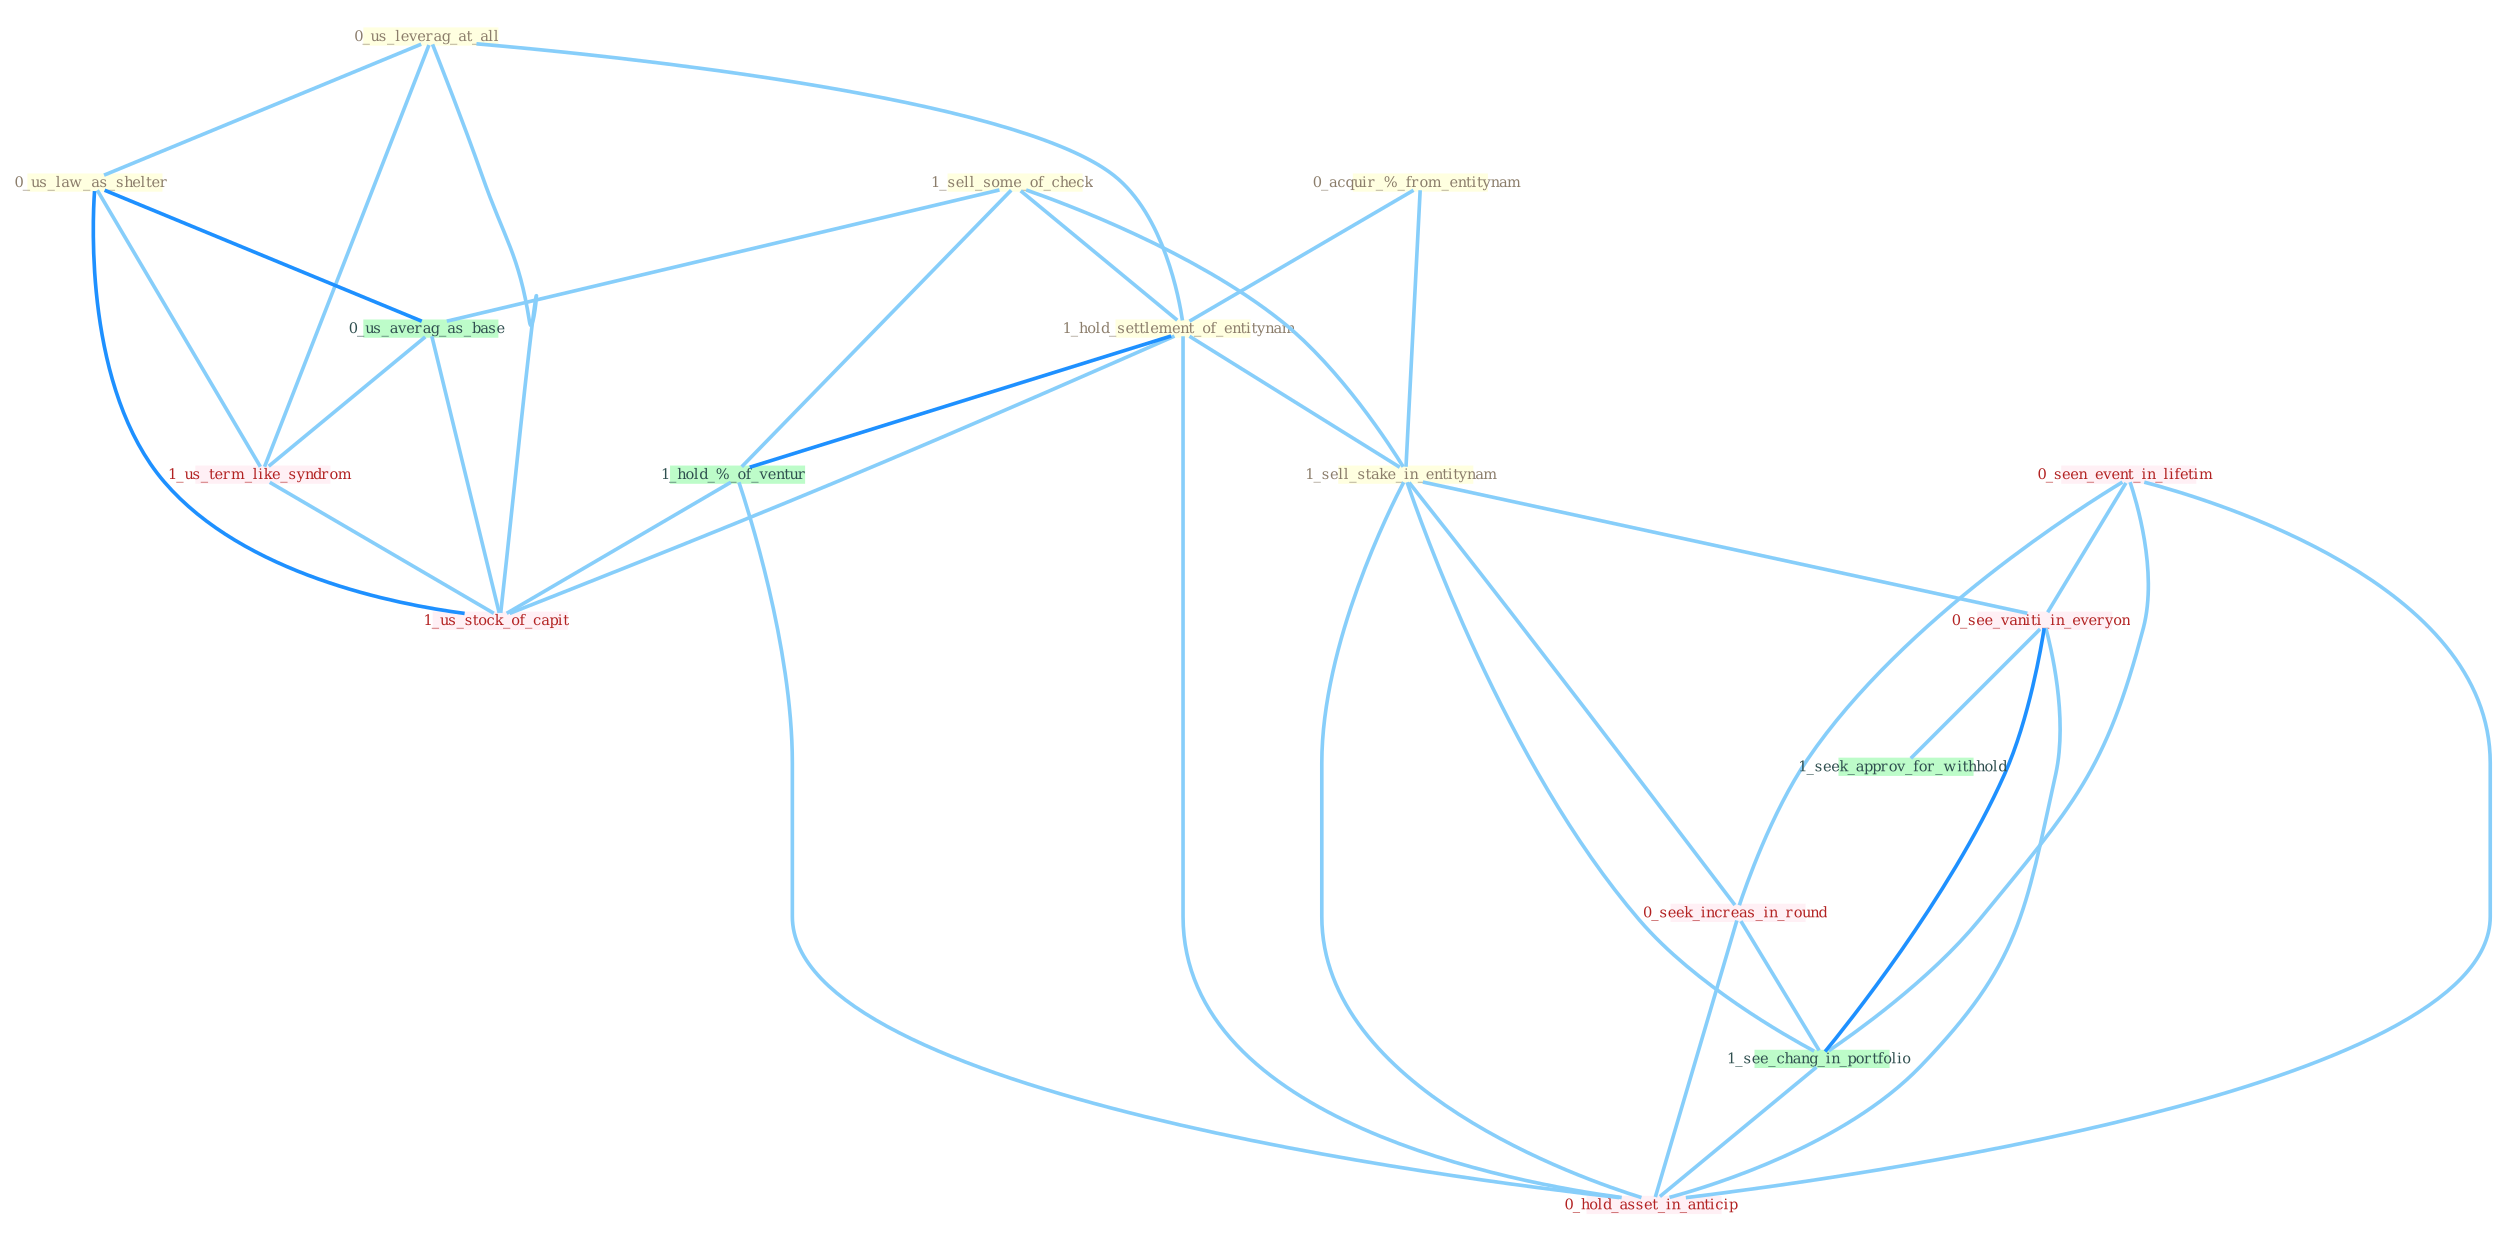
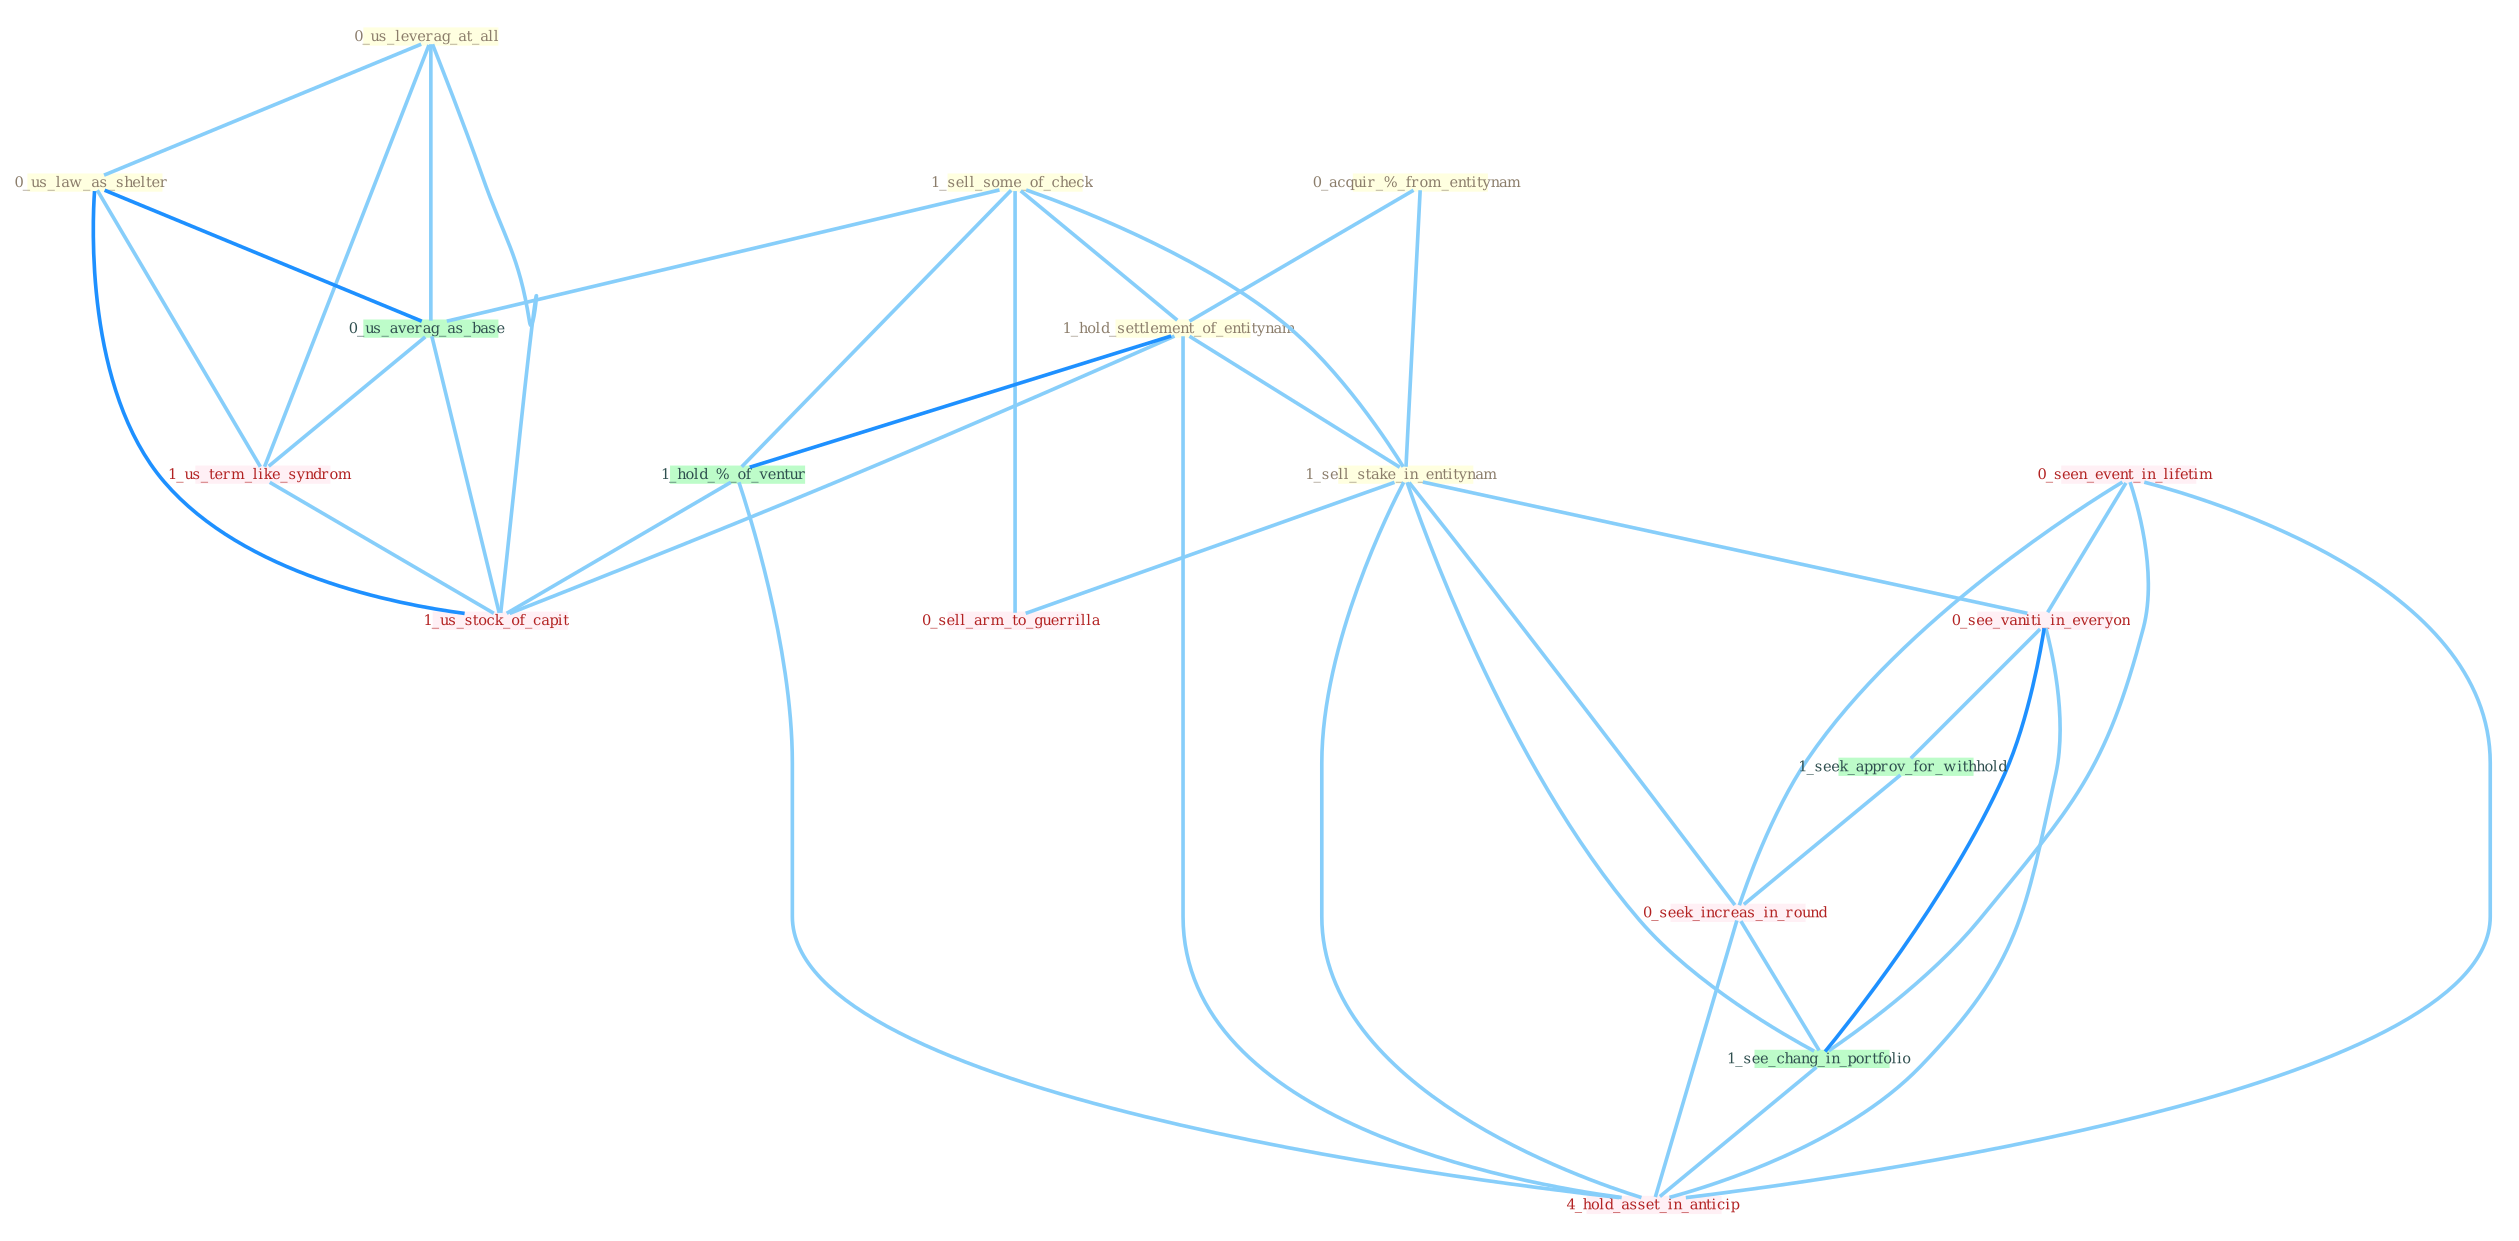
edge "0_us_leverag_at_all" -- "1_hold_settlement_of_entitynam": now "0_us_leverag_at_all" -- "0_us_averag_as_base"
node "0_sell_arm_to_guerrilla": added
edge "1_seek_approv_for_withhold" -- "0_seek_increas_in_round": added
node "0_hold_asset_in_anticip": label "0_hold_asset_in_anticip" -> "4_hold_asset_in_anticip"
